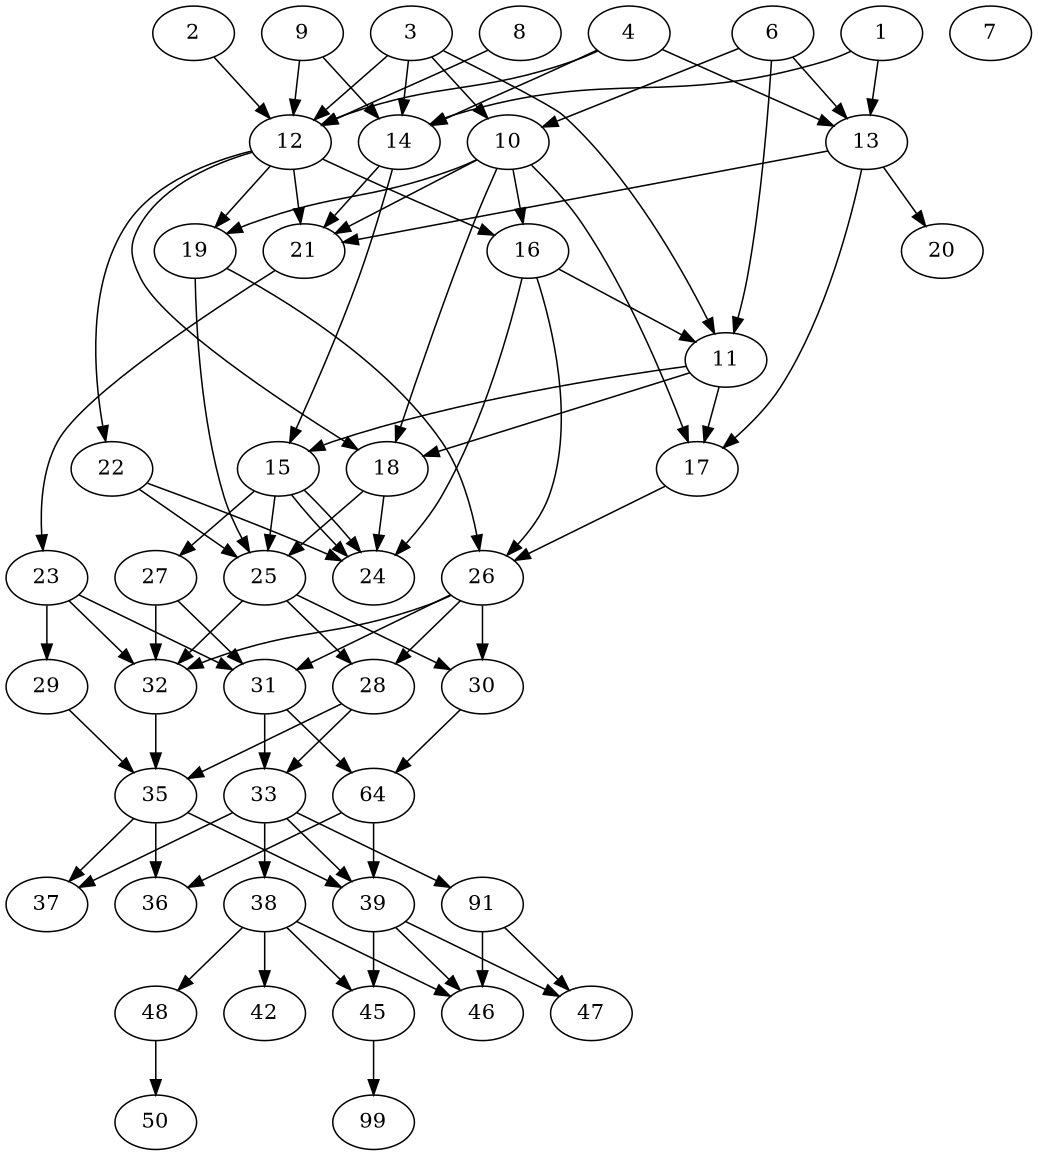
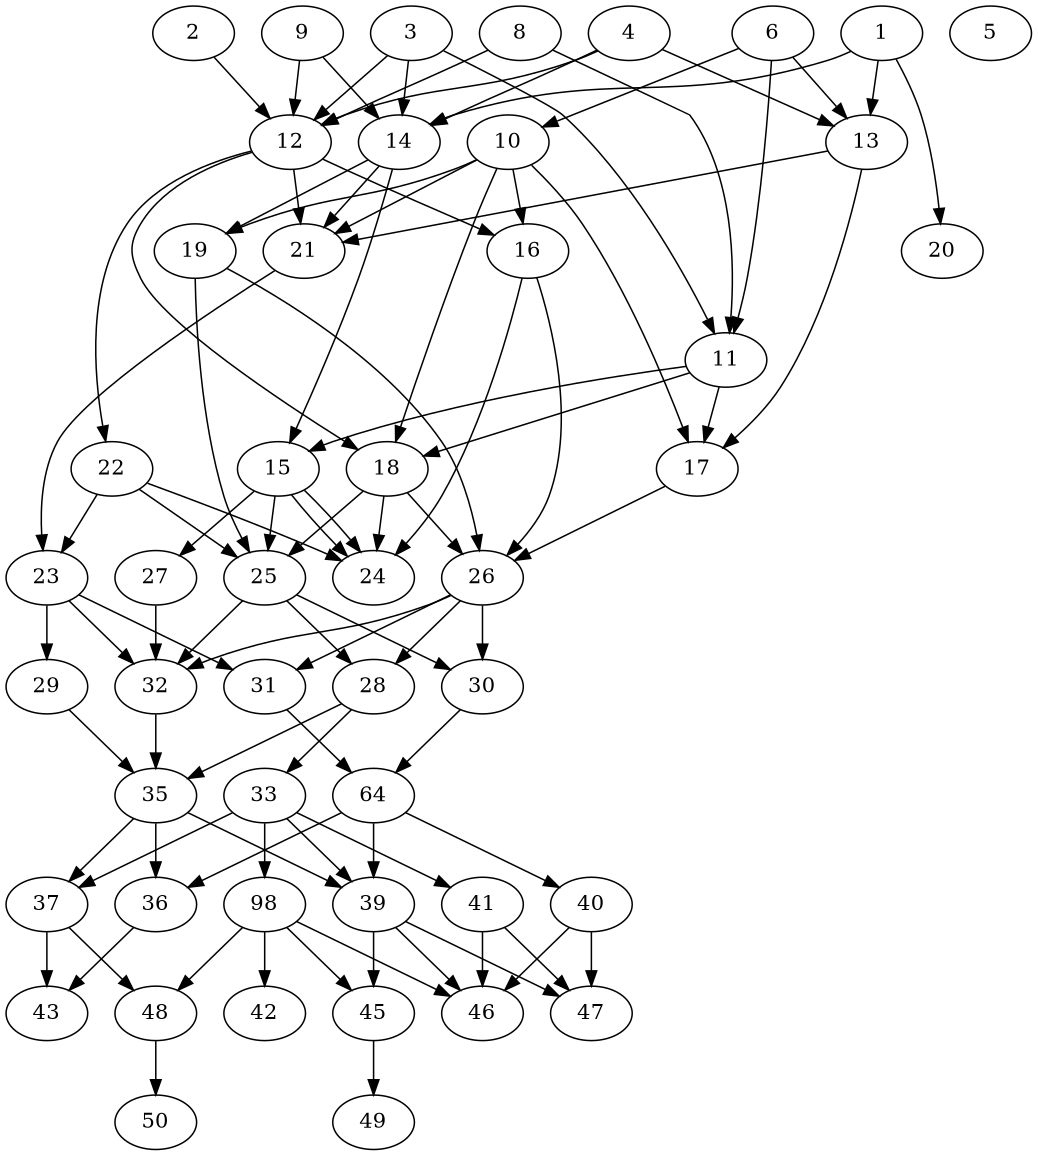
node "7": label "7" -> "5"
edge "3" -> "10": removed
edge "13" -> "20": now "1" -> "20"
edge "12" -> "19": now "14" -> "19"
edge "16" -> "11": now "8" -> "11"
edge "22" -> "23": added
edge "18" -> "26": added
edge "27" -> "31": removed
edge "31" -> "33": removed
node "38": label "38" -> "98"
node "91": label "91" -> "41"
node "40": added
edge "37" -> "48": added
node "43": added
node "99": label "99" -> "49"
